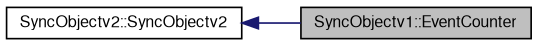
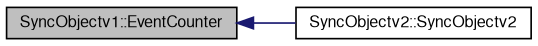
edge "SyncObjectv1::EventCounter" -> "SyncObjectv2::SyncObjectv2": reversed
